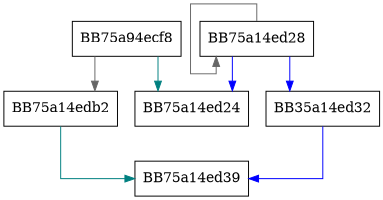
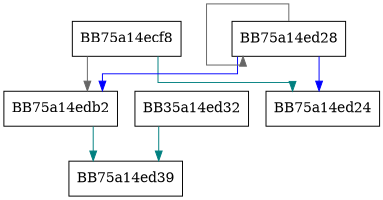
node "BB75a94ecf8": label "BB75a94ecf8" -> "BB75a14ecf8"
edge "BB75a14ed28" -> "BB35a14ed32": now "BB75a14ed28" -> "BB75a14edb2"
edge "BB35a14ed32" -> "BB75a14ed39": color blue -> teal
